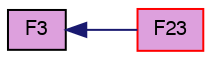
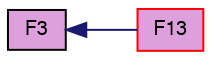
node "F23": label "F23" -> "F13"
